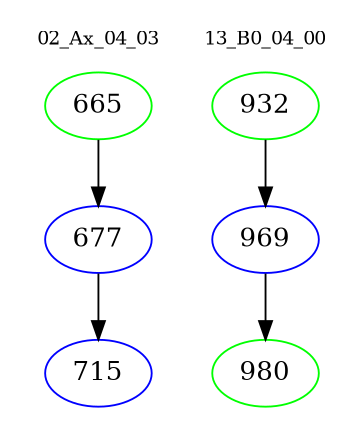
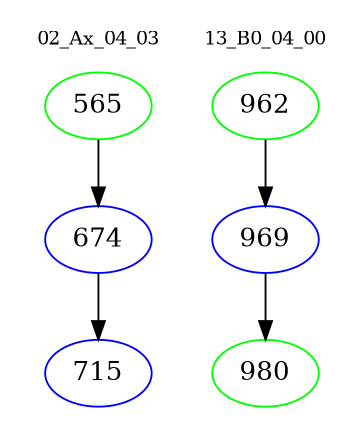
node "665": label "665" -> "565"
node "932": label "932" -> "962"
node "677": label "677" -> "674"
